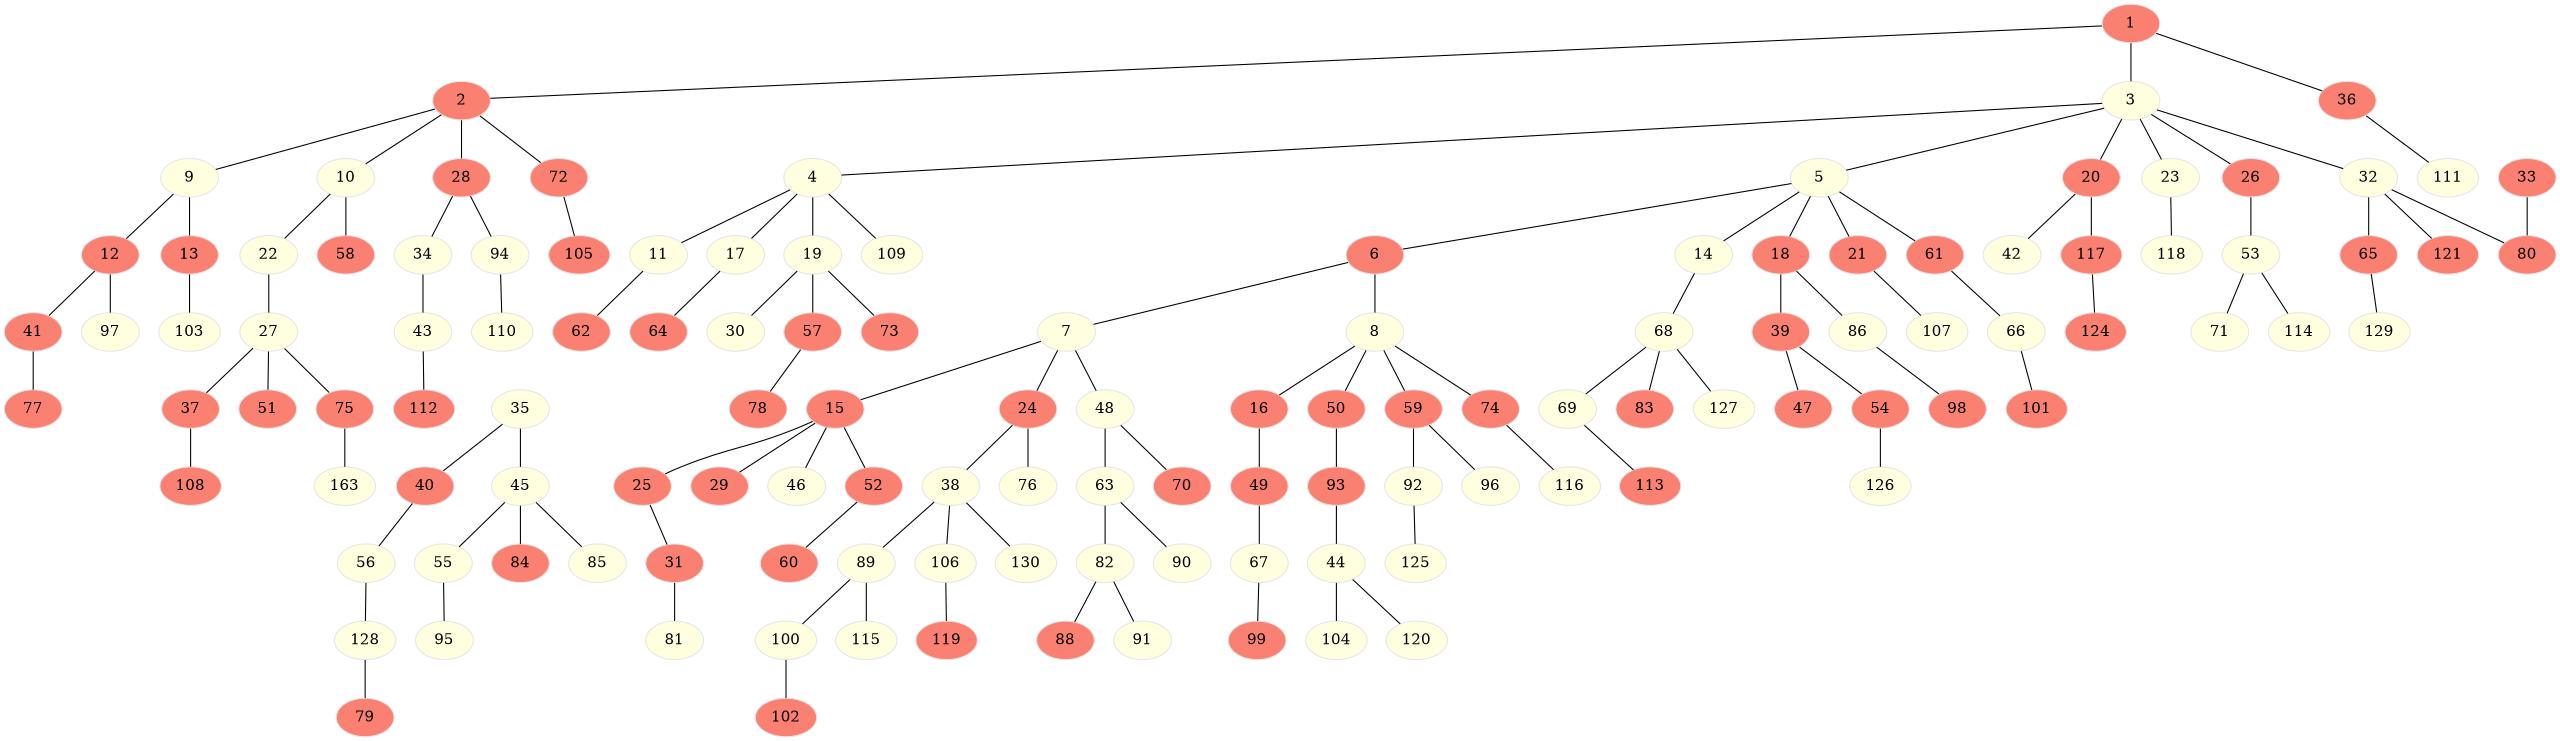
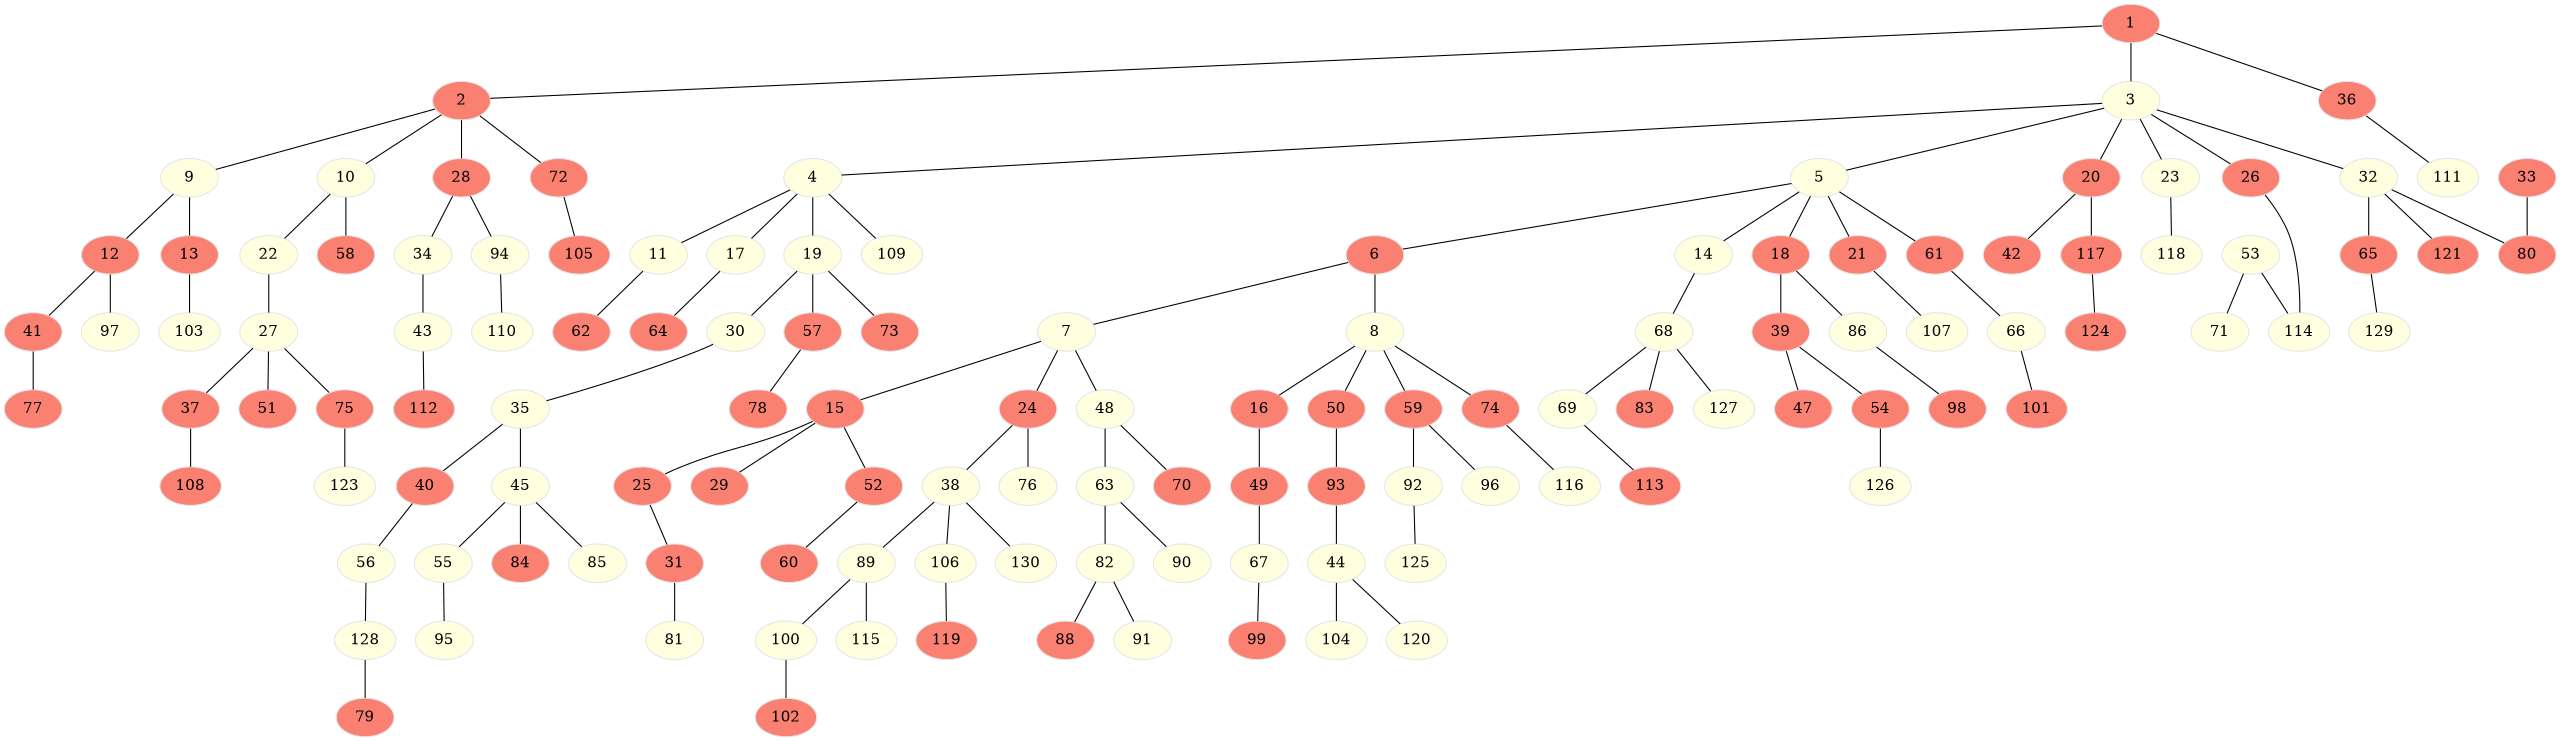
edge "26" -- "53": now "26" -- "114"
node "42": fillcolor lightyellow -> salmon
edge "30" -- "35": added
node "163": label "163" -> "123"
node "46": removed
